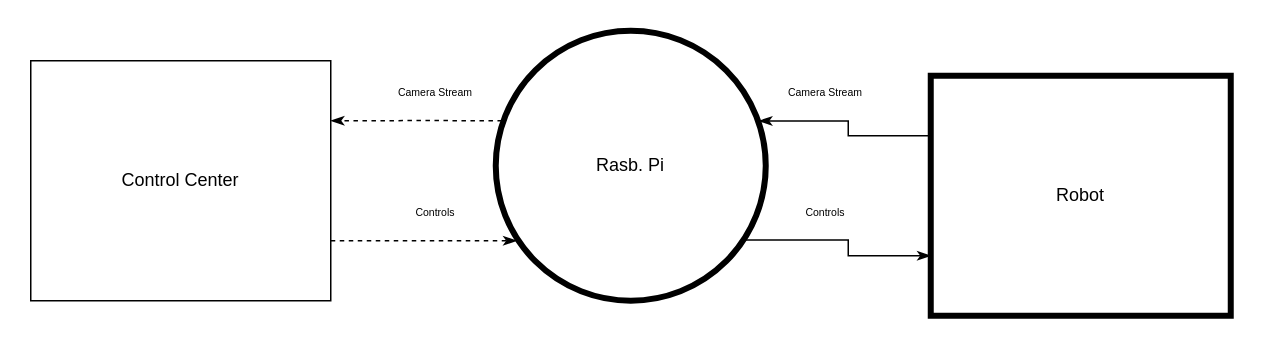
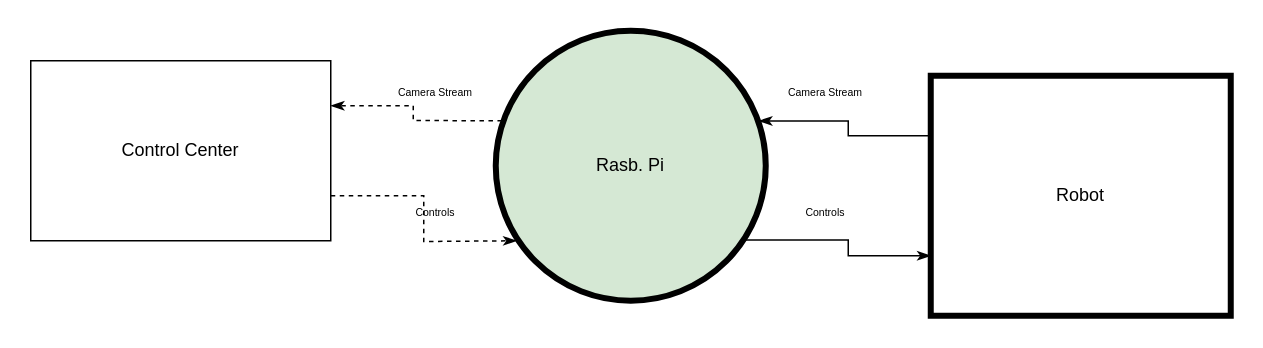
node "Rasb. Pi": fillcolor #ffffff -> #d5e8d4
node "Control Center": size 300x240 -> 300x180
